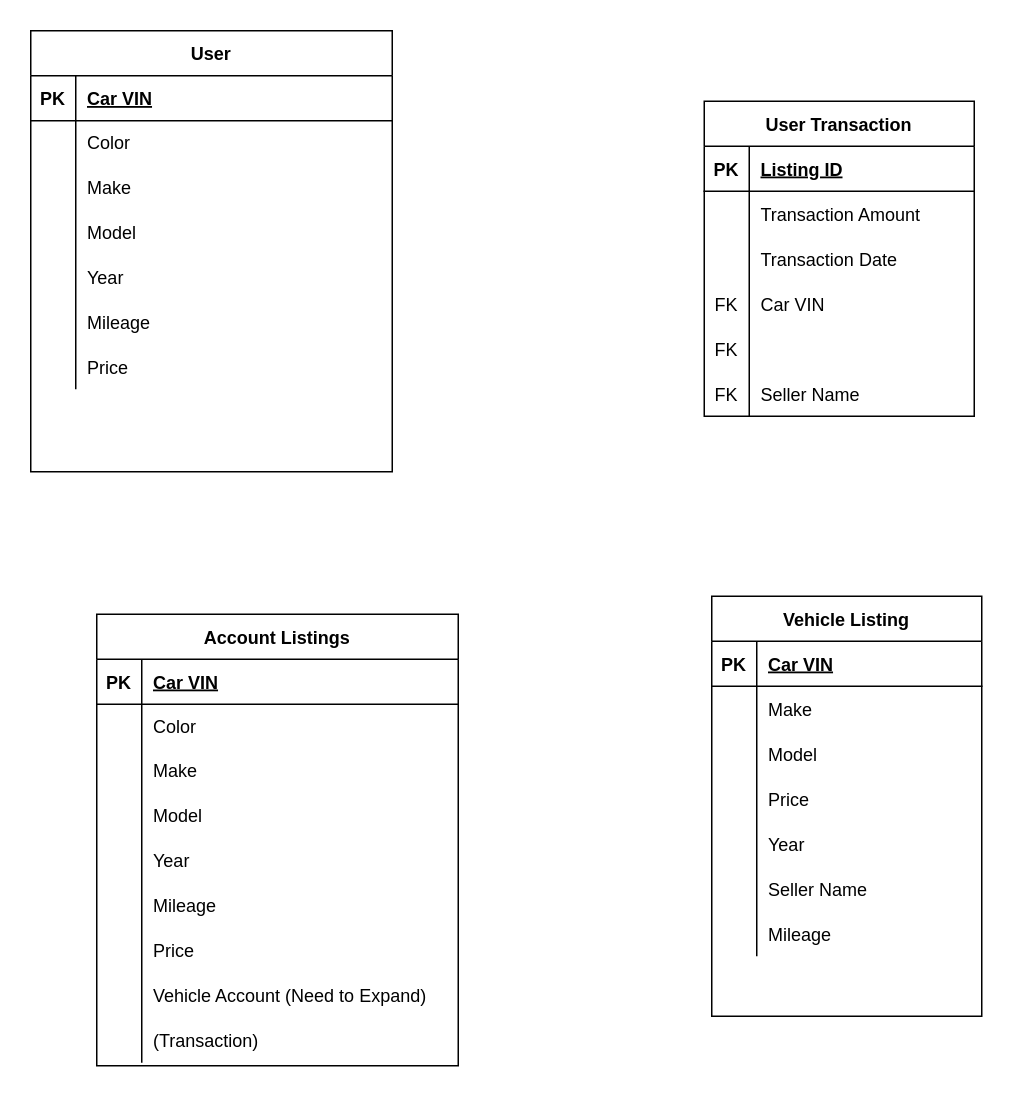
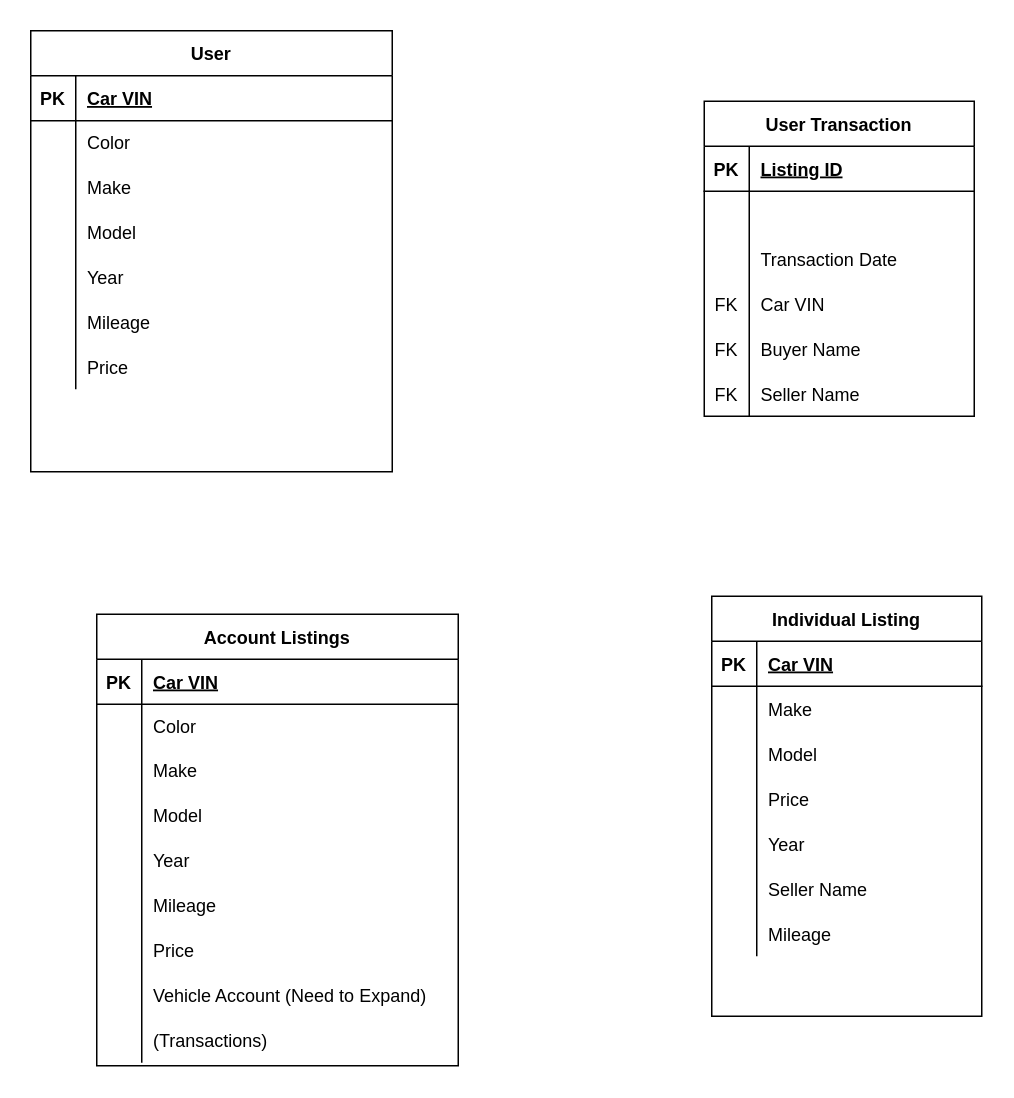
node "Transaction Amount": removed
node "Buyer Name": added
node "Vehicle Listing": label "Vehicle Listing" -> "Individual Listing"
node "(Transaction)": label "(Transaction)" -> "(Transactions)"
